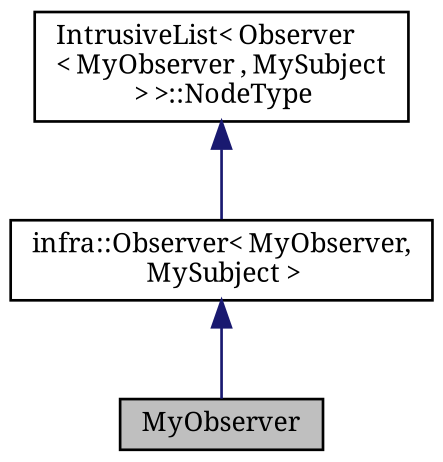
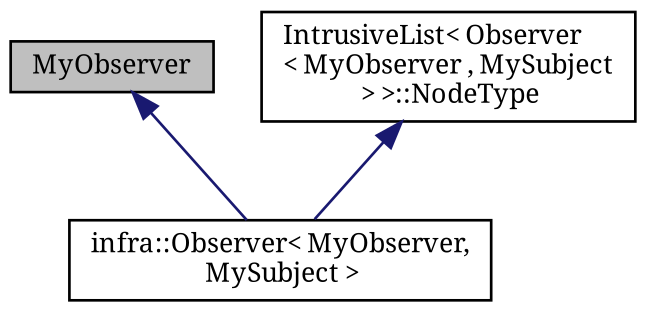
edge "MyObserver" -> "infra::Observer< MyObserver, MySubject >": reversed
